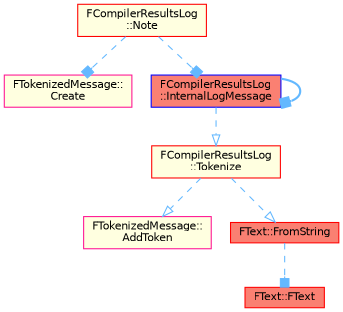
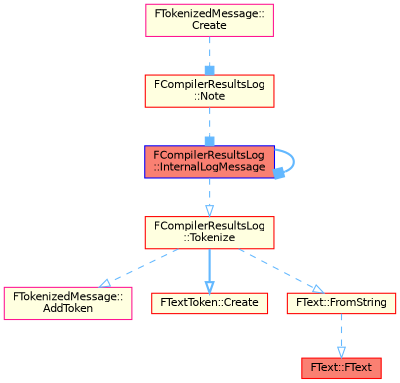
edge "FCompilerResultsLog ::Note" -> "FTokenizedMessage:: Create": reversed
node "FText::FromString": fillcolor salmon -> lightyellow
edge "FText::FromString" -> "FText::FText": arrowhead box -> onormal
node "FTextToken::Create": added
